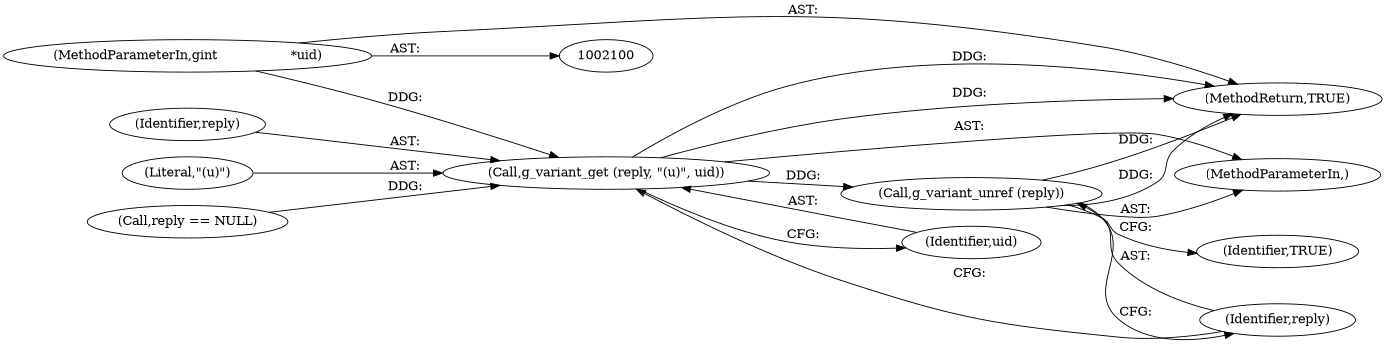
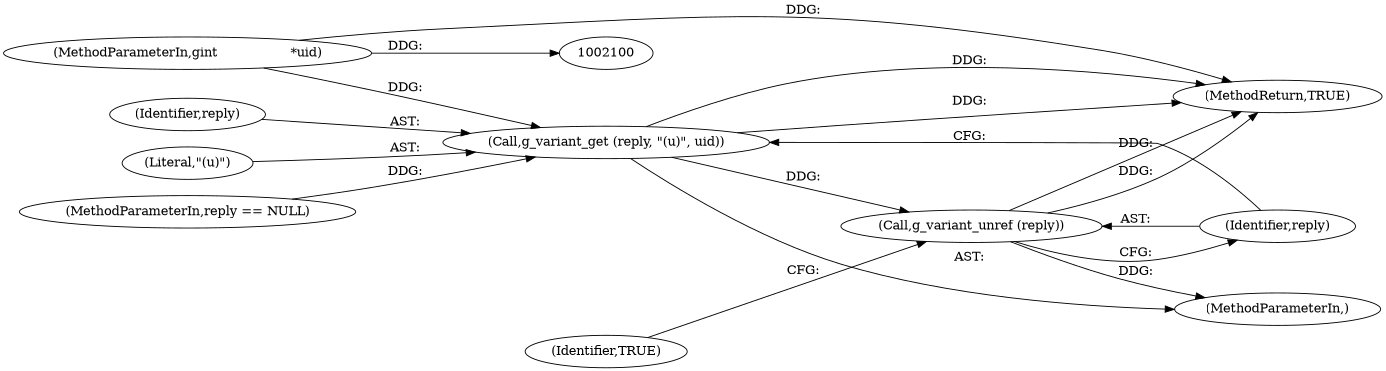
edge "(MethodParameterIn,gint                  *uid)" -> "(MethodReturn,TRUE)": label "AST: " -> "DDG: "
edge "(MethodParameterIn,gint                  *uid)" -> "1002100": label "AST: " -> "DDG: "
edge "(Call,g_variant_unref (reply))" -> "(MethodParameterIn,)": label "AST: " -> "DDG: "
node "(Call,reply == NULL)": label "(Call,reply == NULL)" -> "(MethodParameterIn,reply == NULL)"
edge "(Call,g_variant_unref (reply))" -> "(Identifier,TRUE)": reversed
node "(Identifier,uid)": removed
